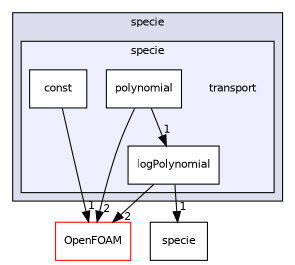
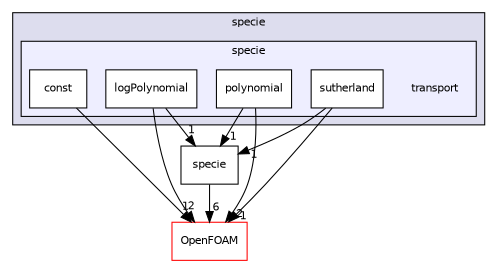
node "sutherland": added
edge "polynomial" -> "logPolynomial": now "polynomial" -> "specie"
edge "specie" -> "OpenFOAM": added
